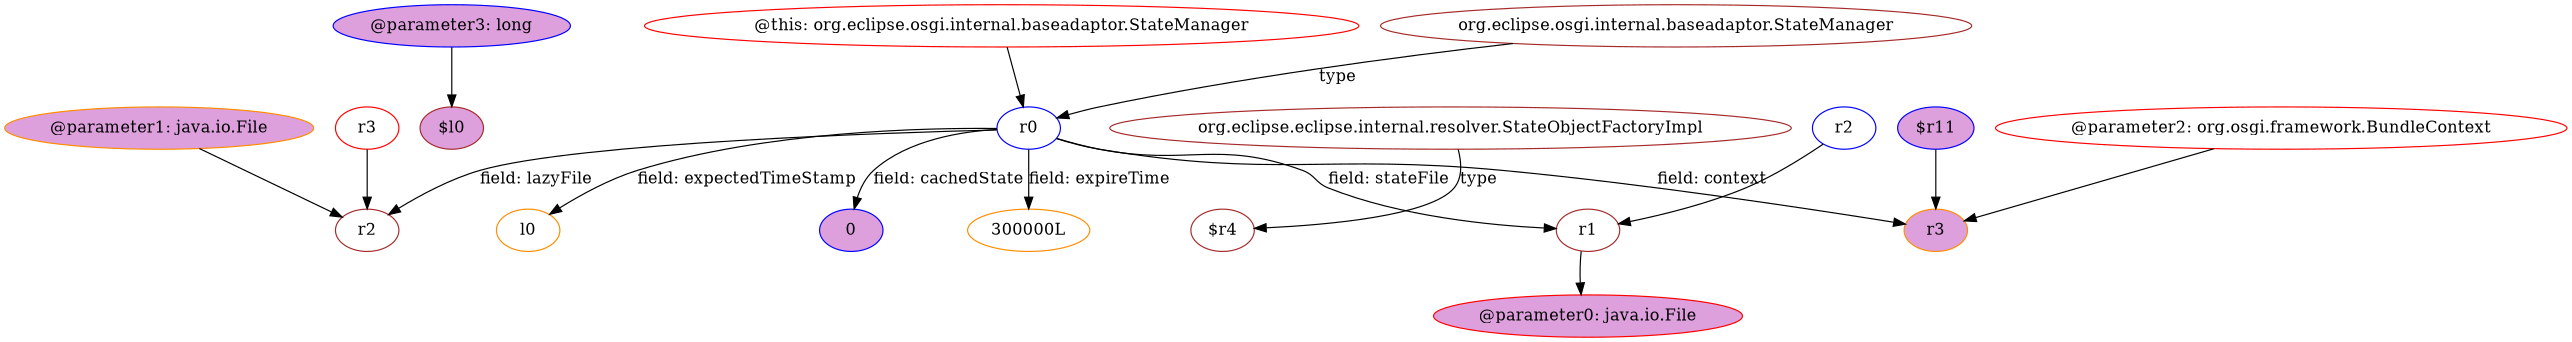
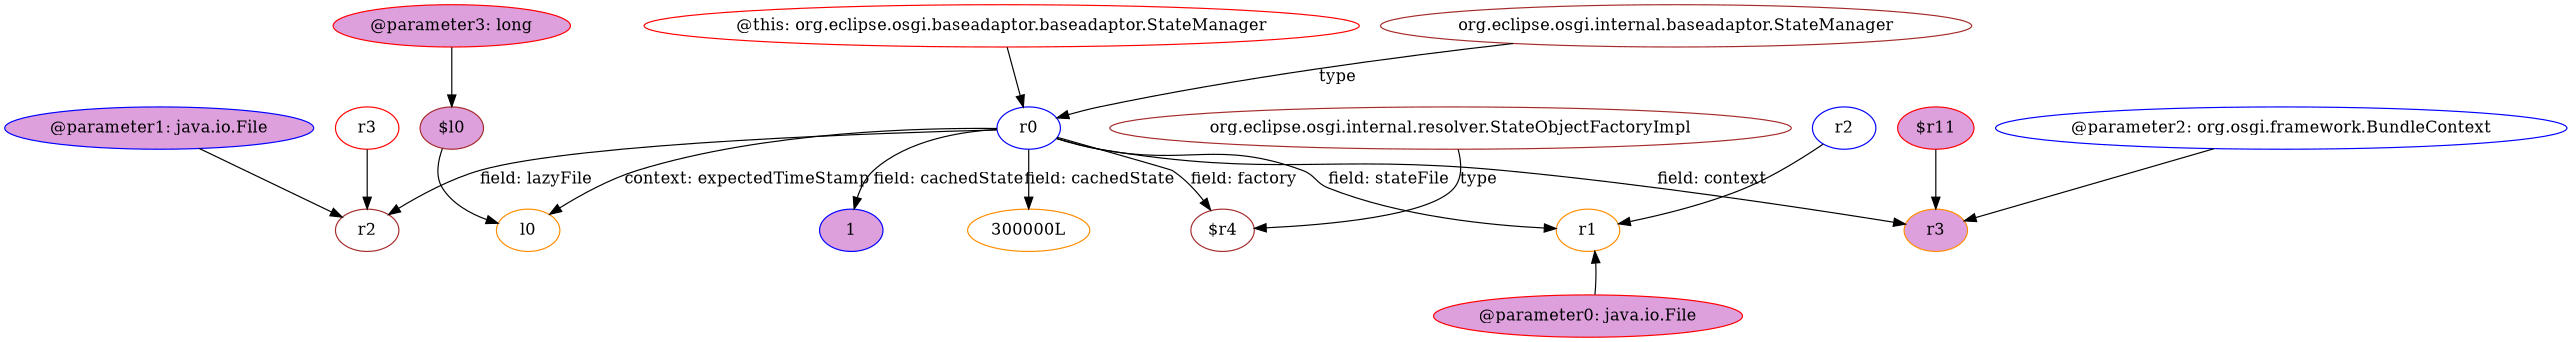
node "@parameter3: long": color blue -> red
node "@this: org.eclipse.osgi.internal.baseadaptor.StateManager": label "@this: org.eclipse.osgi.internal.baseadaptor.StateManager" -> "@this: org.eclipse.osgi.baseadaptor.baseadaptor.StateManager"
node "@parameter1: java.io.File": color darkorange -> blue
node "org.eclipse.eclipse.internal.resolver.StateObjectFactoryImpl": label "org.eclipse.eclipse.internal.resolver.StateObjectFactoryImpl" -> "org.eclipse.osgi.internal.resolver.StateObjectFactoryImpl"
node "$r11": color blue -> red
node "@parameter2: org.osgi.framework.BundleContext": color red -> blue
edge "r0" -> "$r4": added, label "field: factory"
edge "r0" -> "l0": label "field: expectedTimeStamp" -> "context: expectedTimeStamp"
edge "r0" -> "300000L": label "field: expireTime" -> "field: cachedState"
edge "$l0" -> "l0": added
node "0": label "0" -> "1"
node "r1": color brown -> darkorange
edge "r1" -> "@parameter0: java.io.File": reversed
